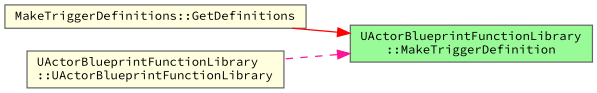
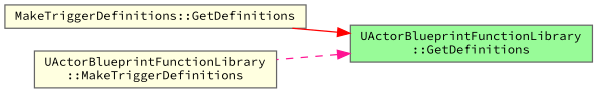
node "UActorBlueprintFunctionLibrary ::MakeTriggerDefinition": label "UActorBlueprintFunctionLibrary ::MakeTriggerDefinition" -> "UActorBlueprintFunctionLibrary ::GetDefinitions"
node "UActorBlueprintFunctionLibrary ::UActorBlueprintFunctionLibrary": label "UActorBlueprintFunctionLibrary ::UActorBlueprintFunctionLibrary" -> "UActorBlueprintFunctionLibrary ::MakeTriggerDefinitions"
